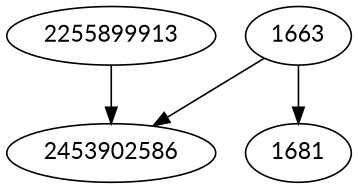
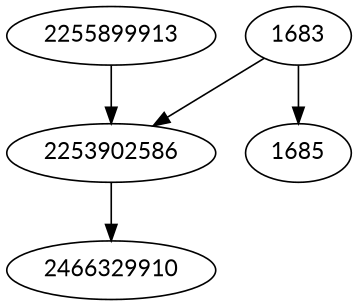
node "1663": label "1663" -> "1683"
node "2453902586": label "2453902586" -> "2253902586"
node "1681": label "1681" -> "1685"
node "2466329910": added
